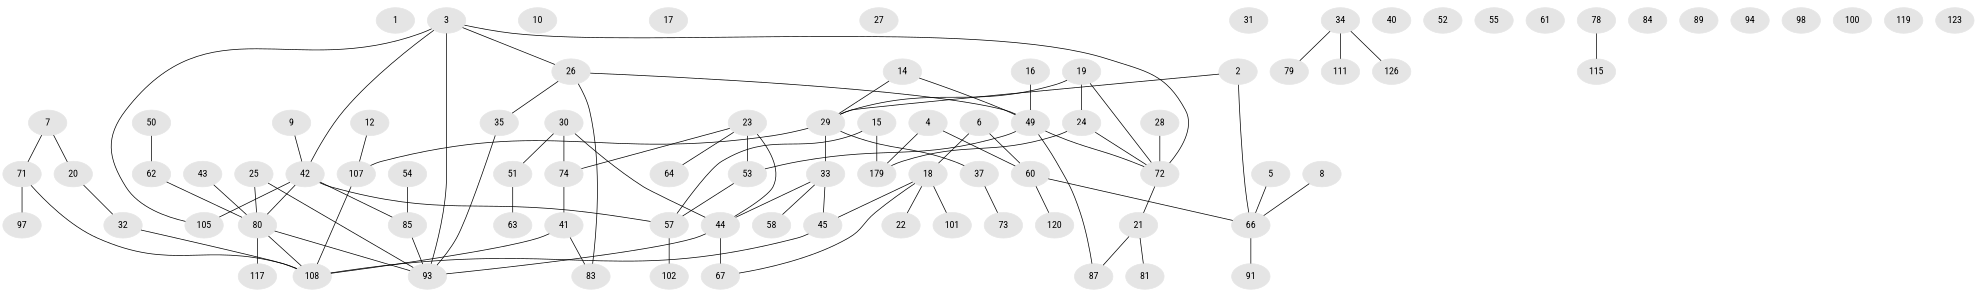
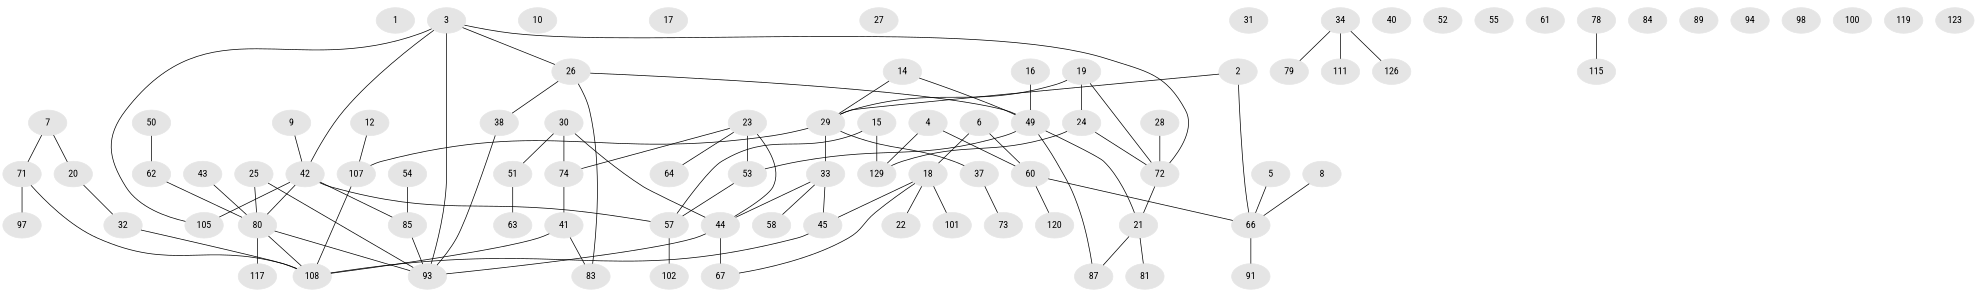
node "35": label "35" -> "38"
edge "49" -- "72": now "49" -- "21"
node "179": label "179" -> "129"
